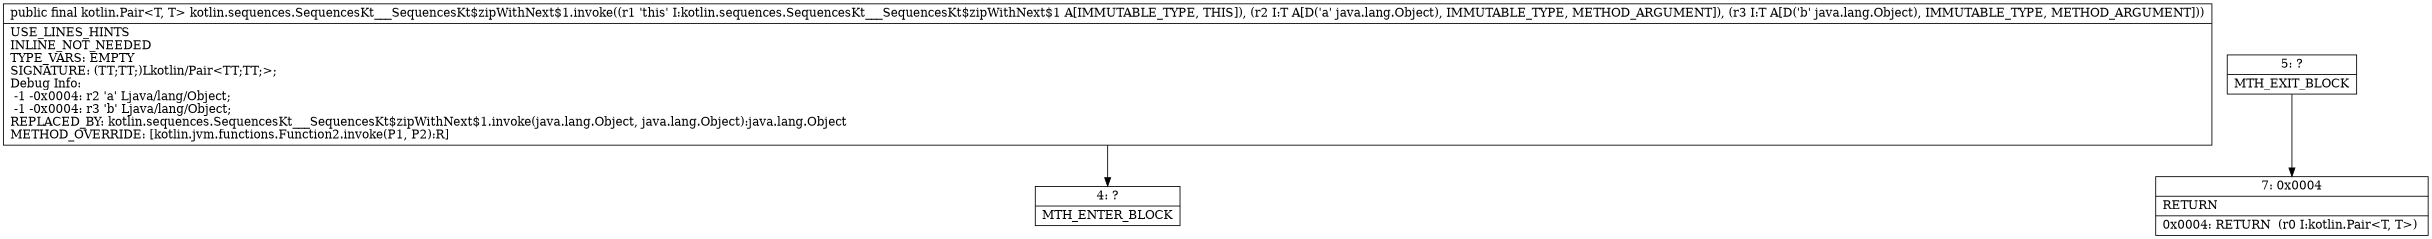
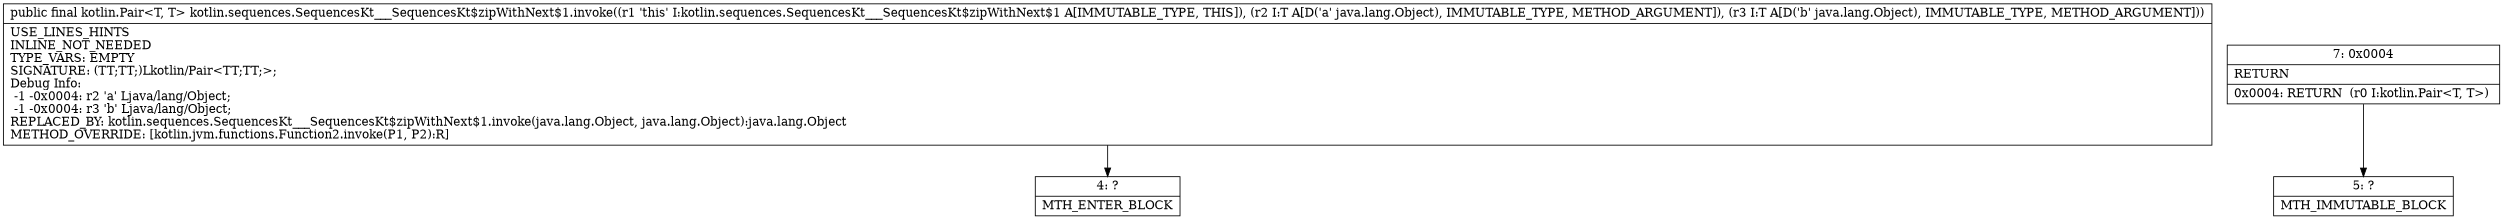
node "5: ?": text "MTH_EXIT_BLOCK" -> "MTH_IMMUTABLE_BLOCK"
edge "5: ?" -> "7: 0x0004": reversed
